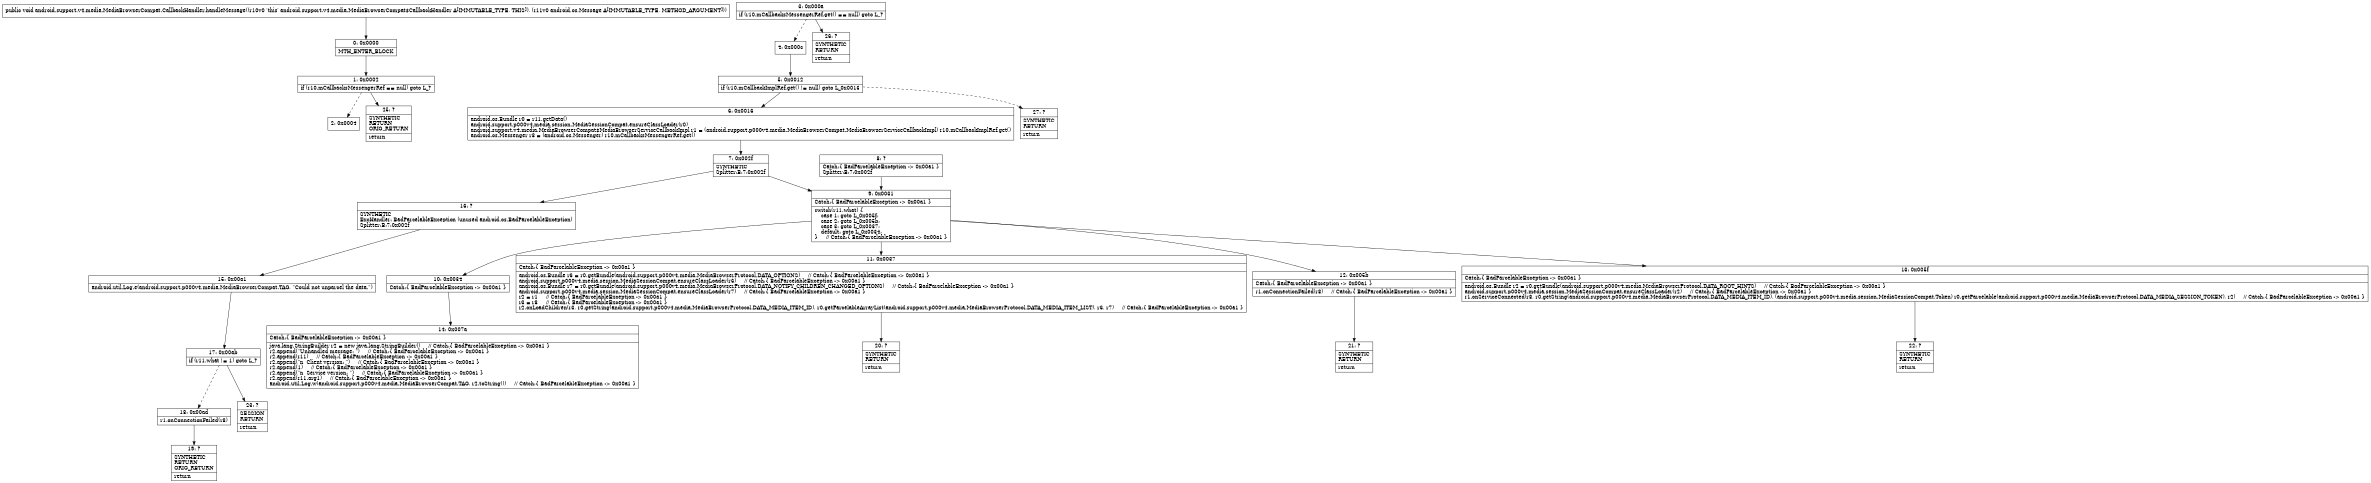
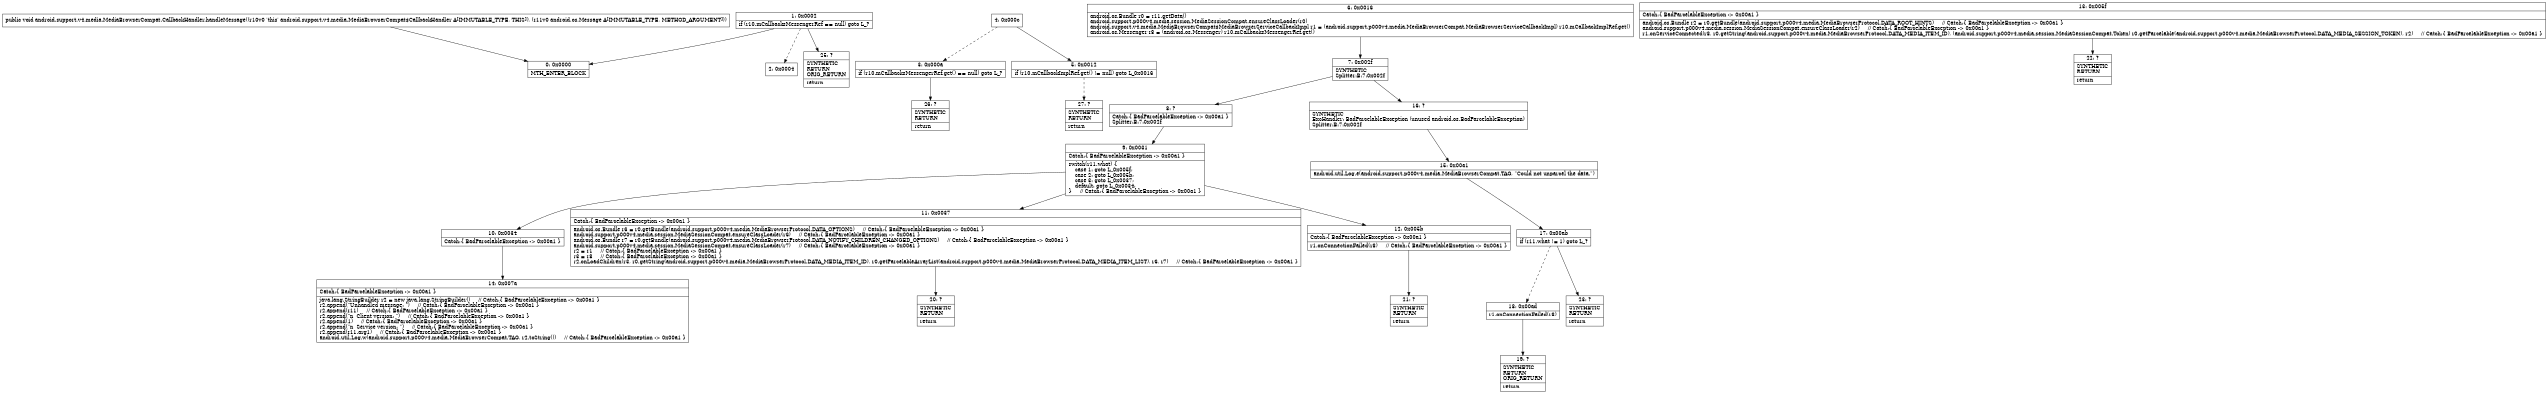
edge "3: 0x000a" -> "4: 0x000c": reversed
edge "0: 0x0000" -> "1: 0x0002": reversed
edge "5: 0x0012" -> "6: 0x0016": removed
edge "7: 0x002f" -> "9: 0x0031": now "7: 0x002f" -> "8: ?"
edge "9: 0x0031" -> "13: 0x005f": removed
node "23: ?": text "SESSION" -> "SYNTHETIC"
